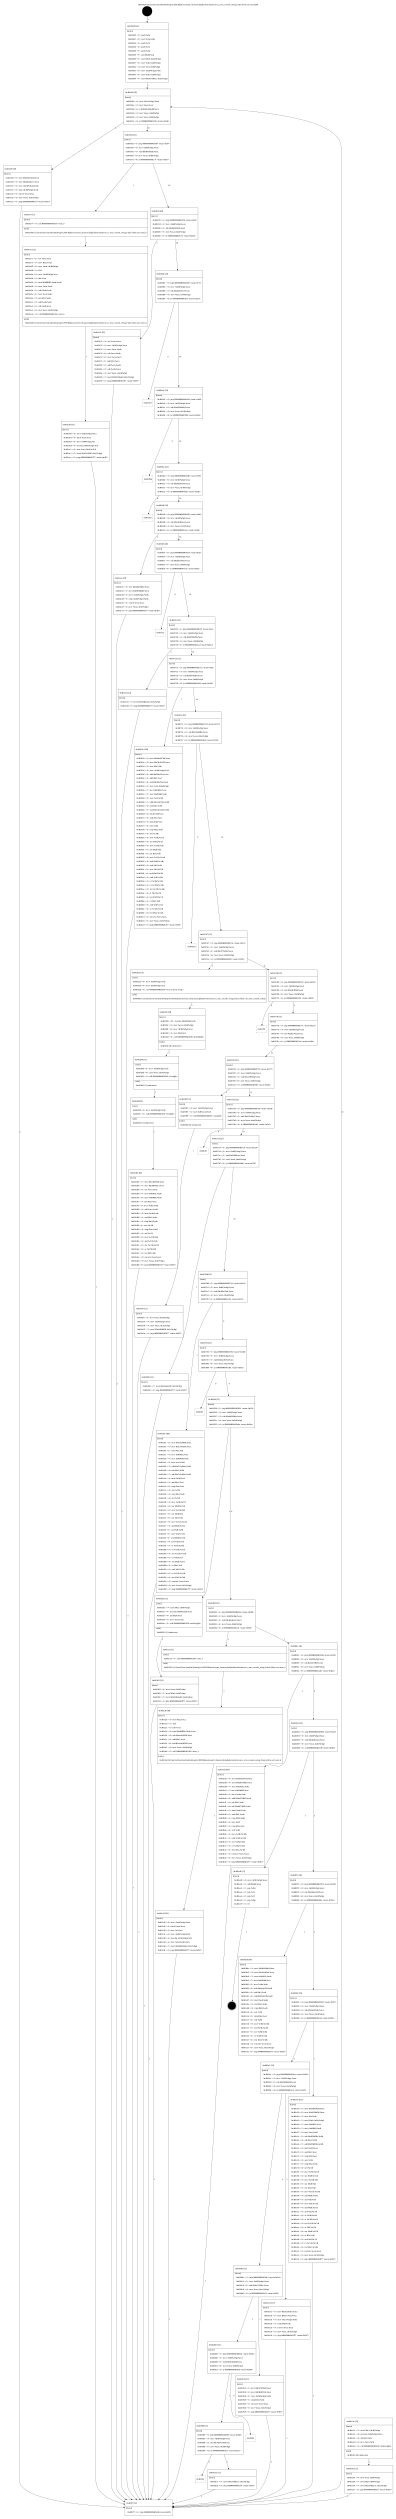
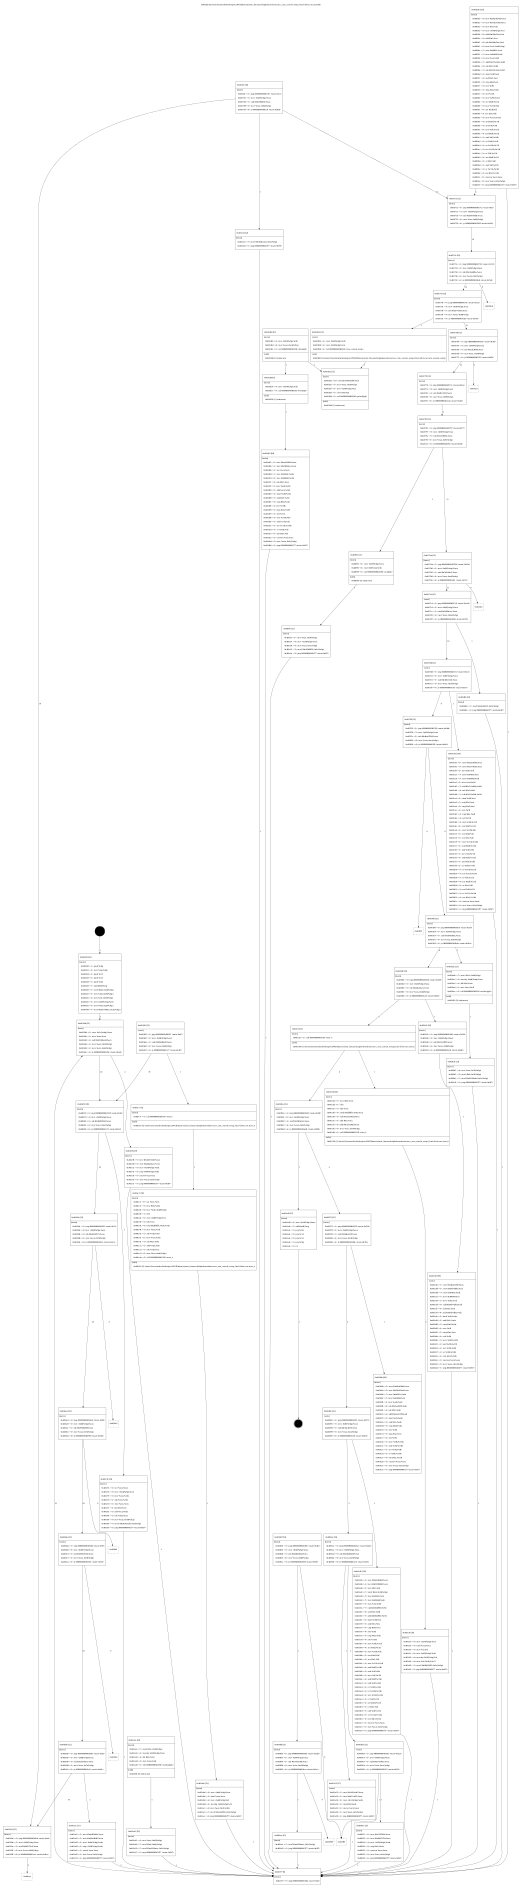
edge "0x40164b [23]" -> "0x401662 [22]": now "0x40164b [23]" -> "0x401678 [22]"
edge "0x4016e6 [22]" -> "0x4016fc [25]": reversed
edge "0x401715 [25]" -> "0x401b29 [165]": reversed
edge "0x401d32 [23]" -> "0x401d49 [15]": reversed
edge "0x401841 [25]" -> "0x40185a [25]": now "0x401c23 [5]" -> "0x40185a [25]"
edge "0x4018be [25]" -> "0x4018d7 [25]": now "0x4018be [25]" -> "0x401f69"
